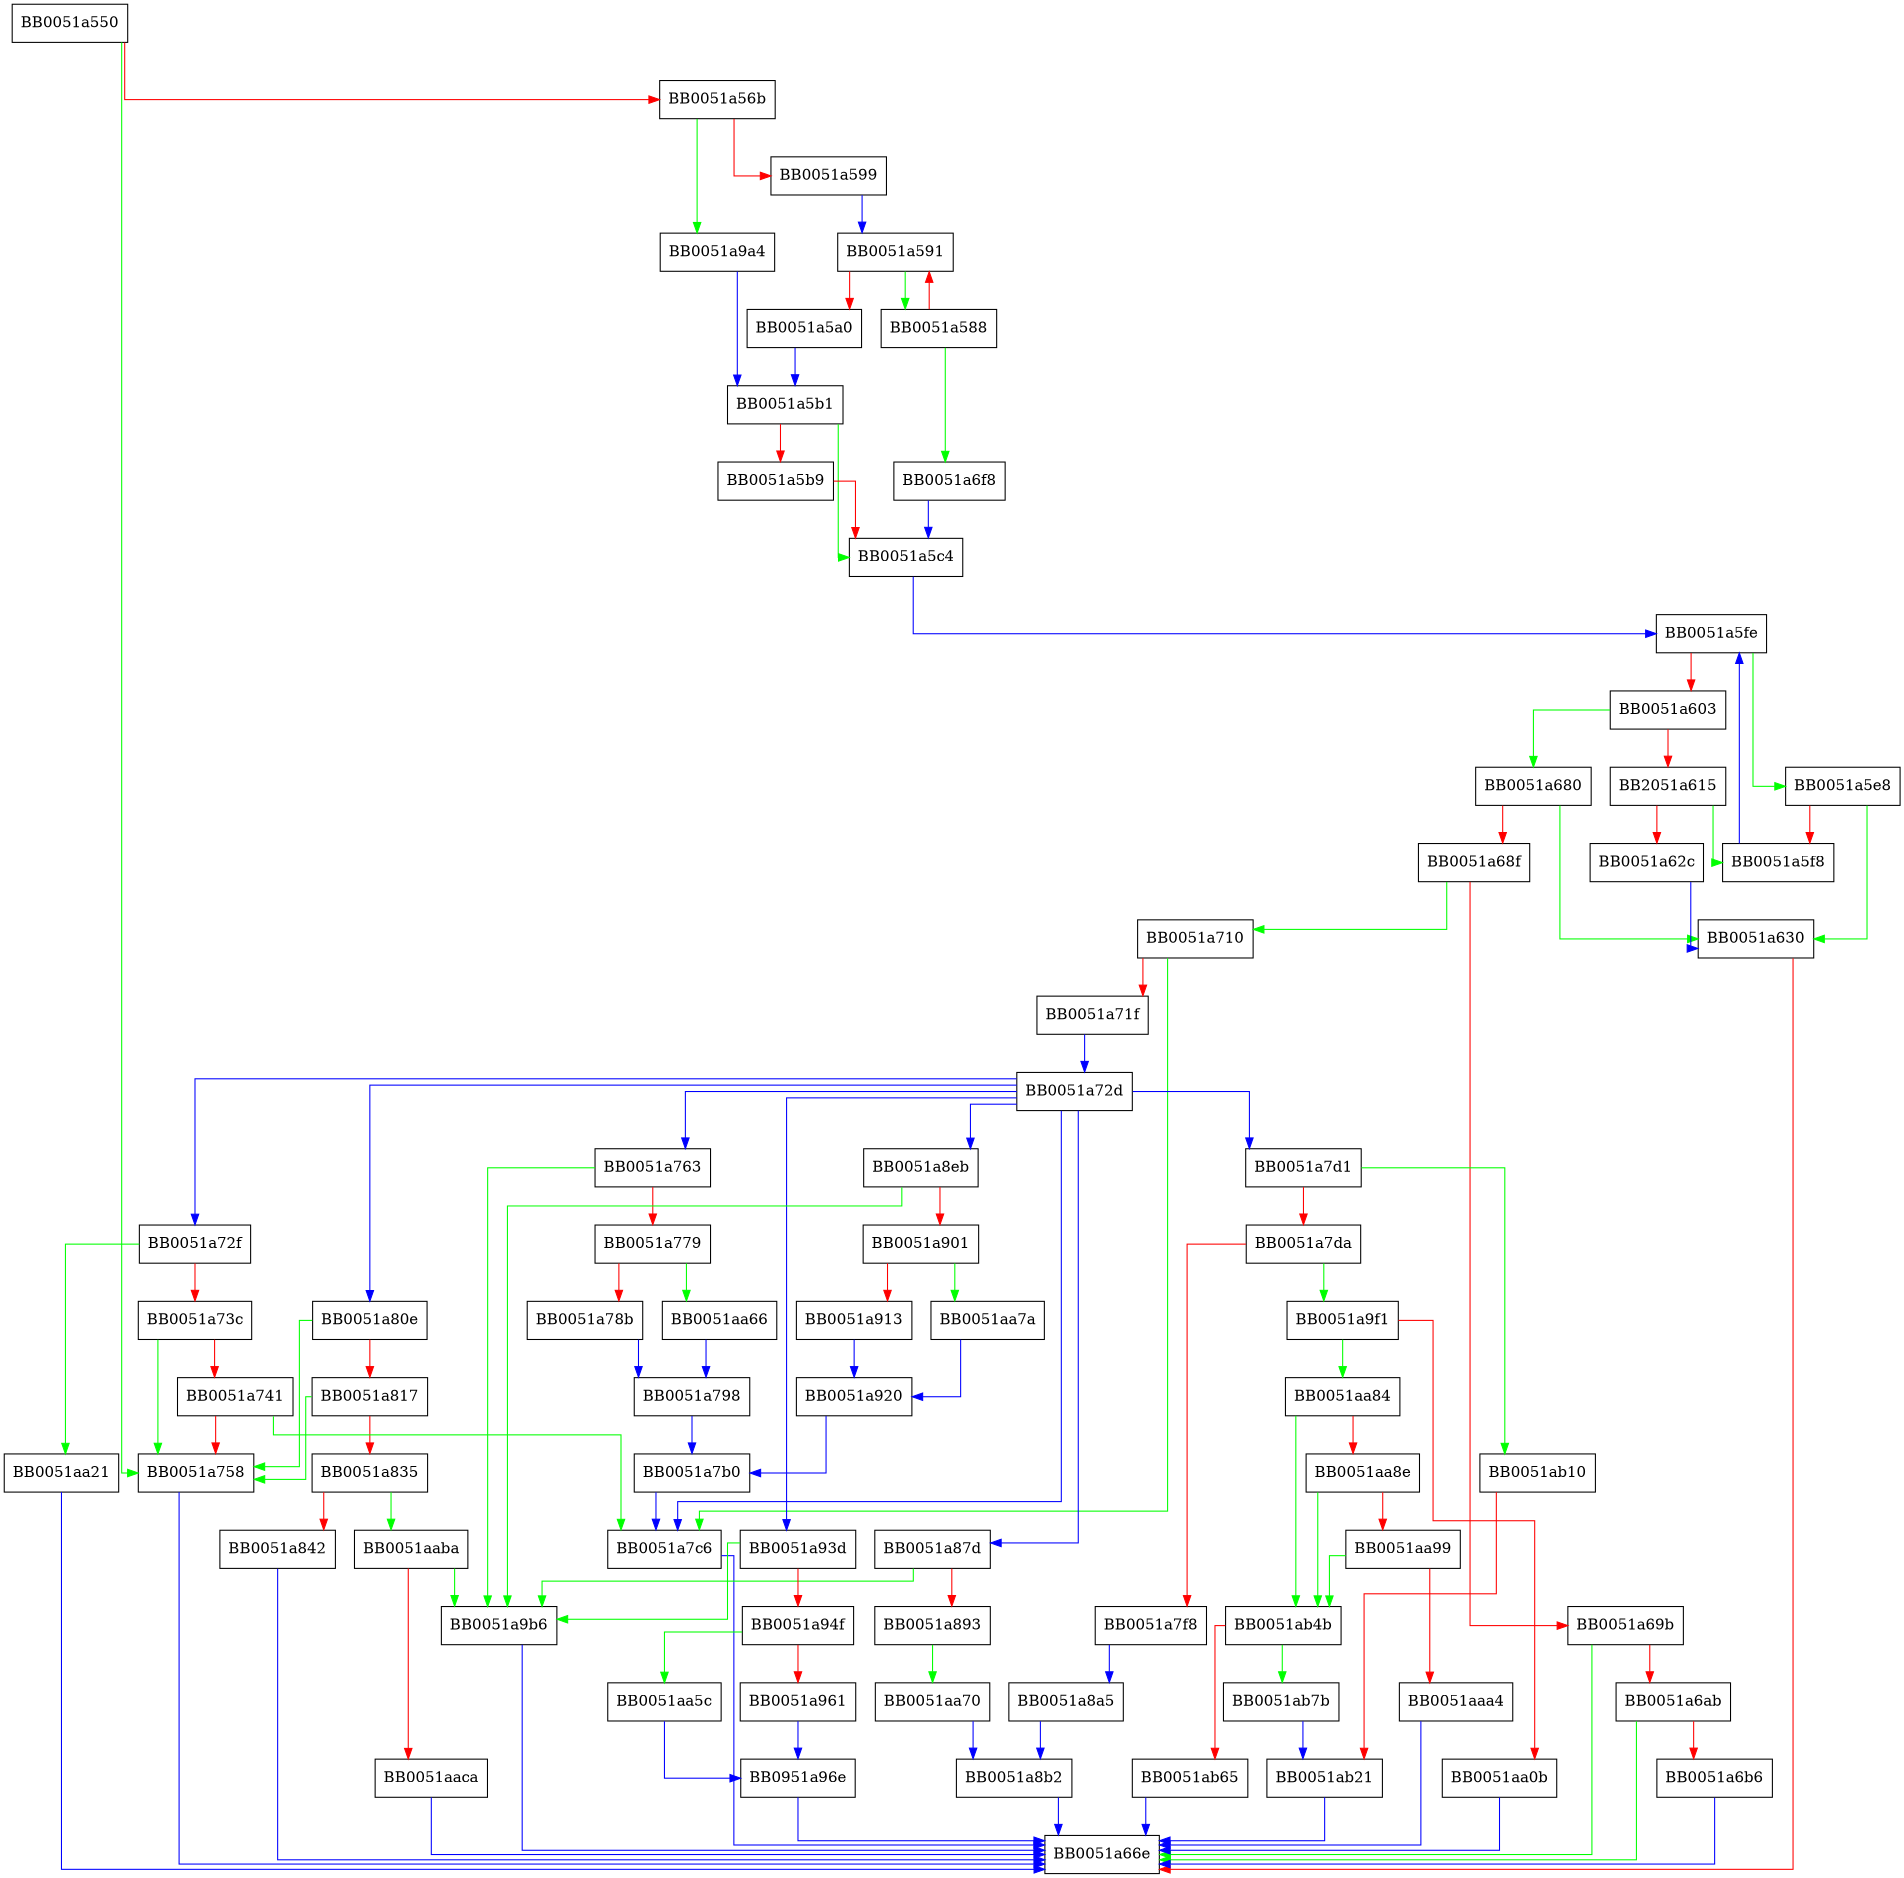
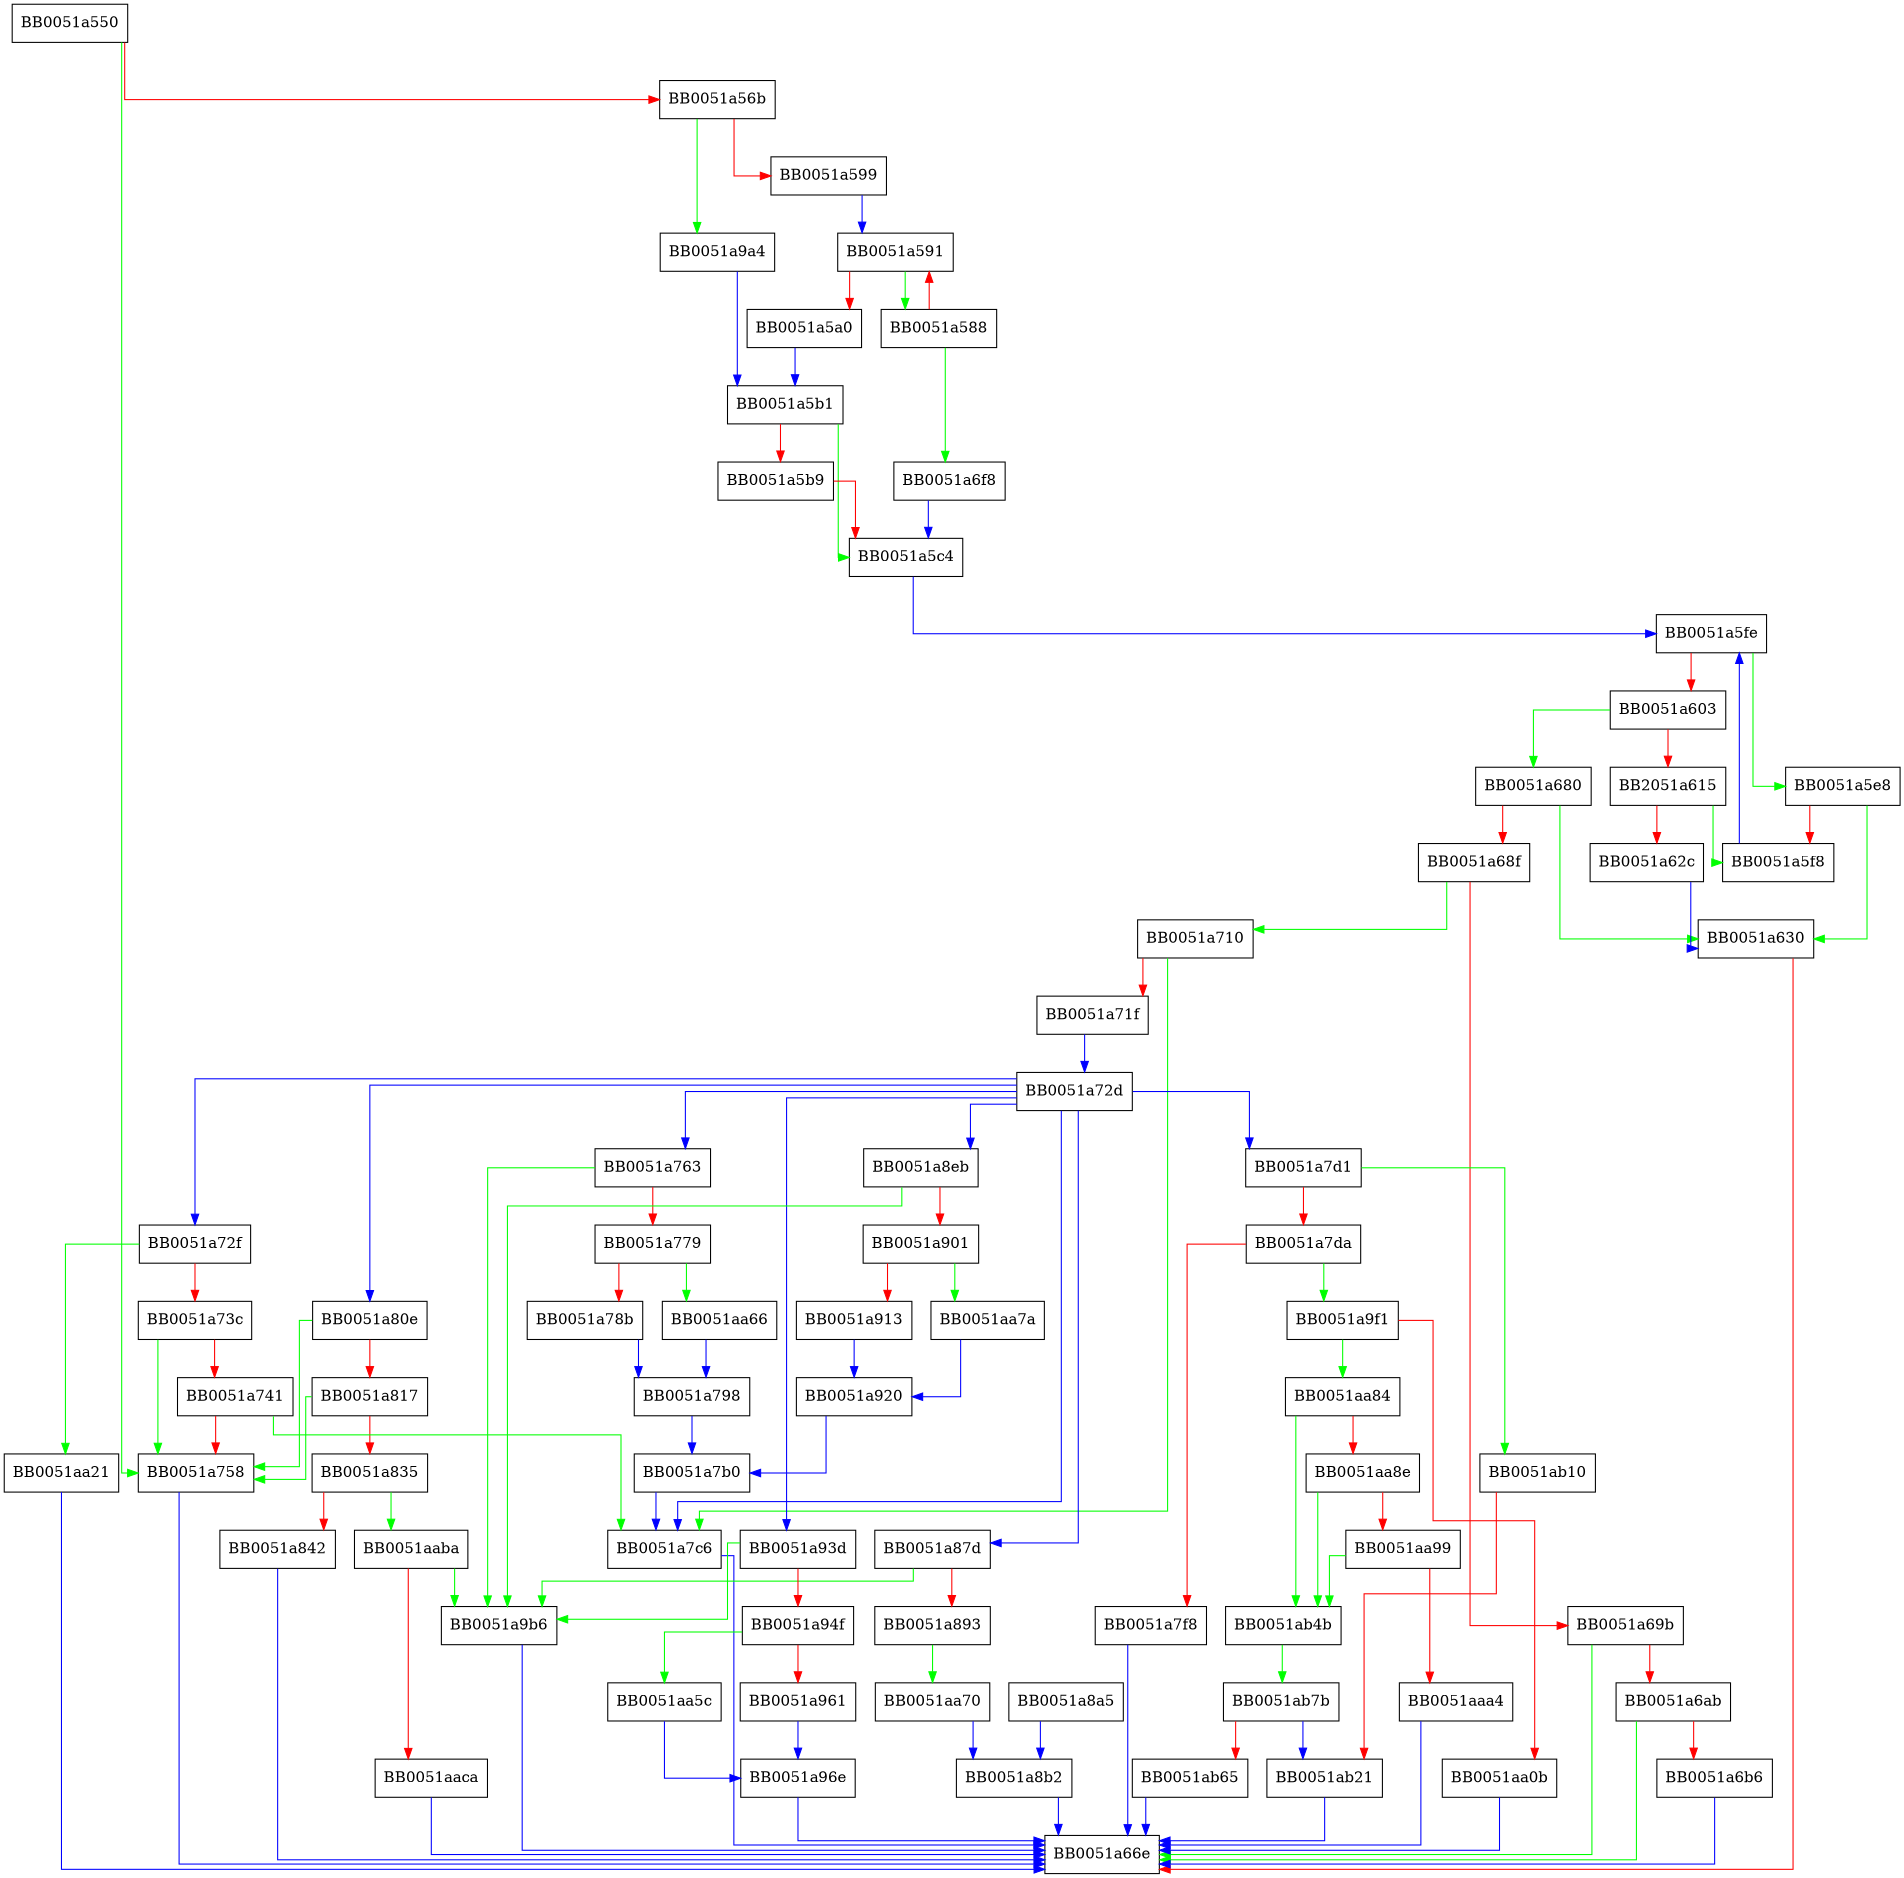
edge "BB0051a7f8" -> "BB0051a8a5": now "BB0051a7f8" -> "BB0051a66e"
edge "BB0051ab4b" -> "BB0051ab65": now "BB0051ab7b" -> "BB0051ab65"
node "BB0951a96e": label "BB0951a96e" -> "BB0051a96e"
